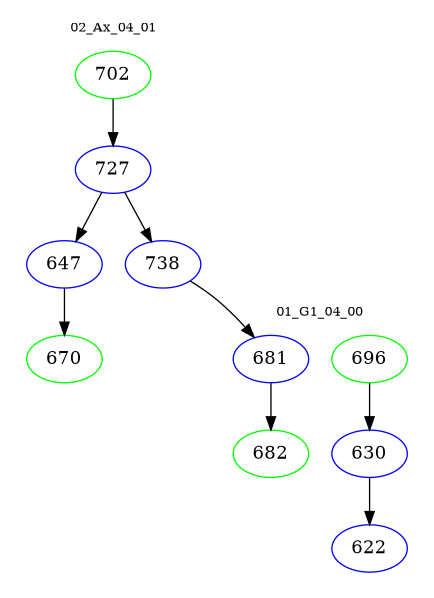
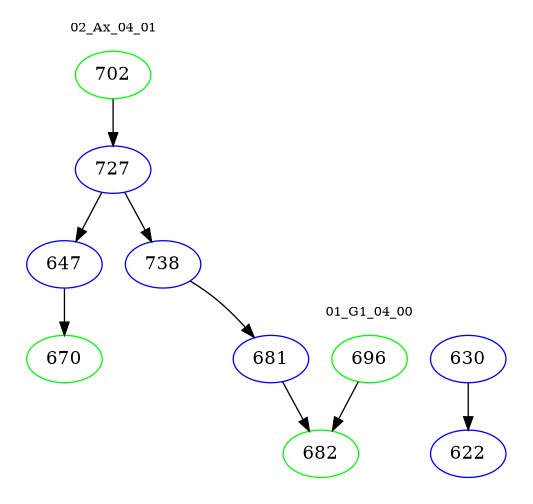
edge "696" -> "630": now "696" -> "682"
